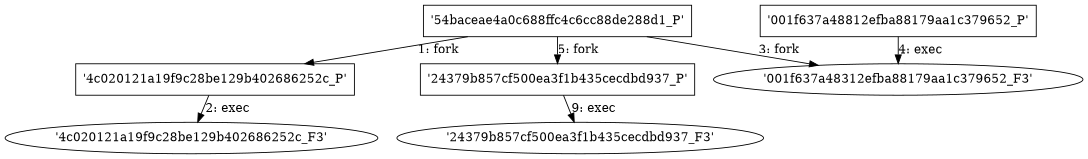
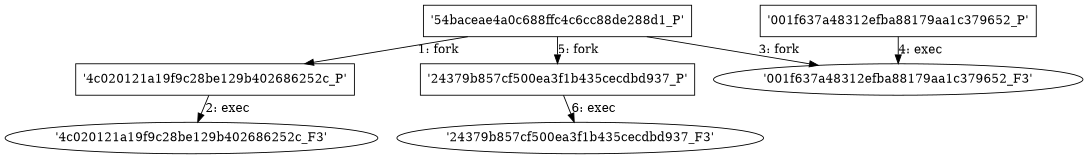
node "'001f637a48812efba88179aa1c379652_P'": label "'001f637a48812efba88179aa1c379652_P'" -> "'001f637a48312efba88179aa1c379652_P'"
edge "'24379b857cf500ea3f1b435cecdbd937_P'" -> "'24379b857cf500ea3f1b435cecdbd937_F3'": label "9: exec" -> "6: exec"
